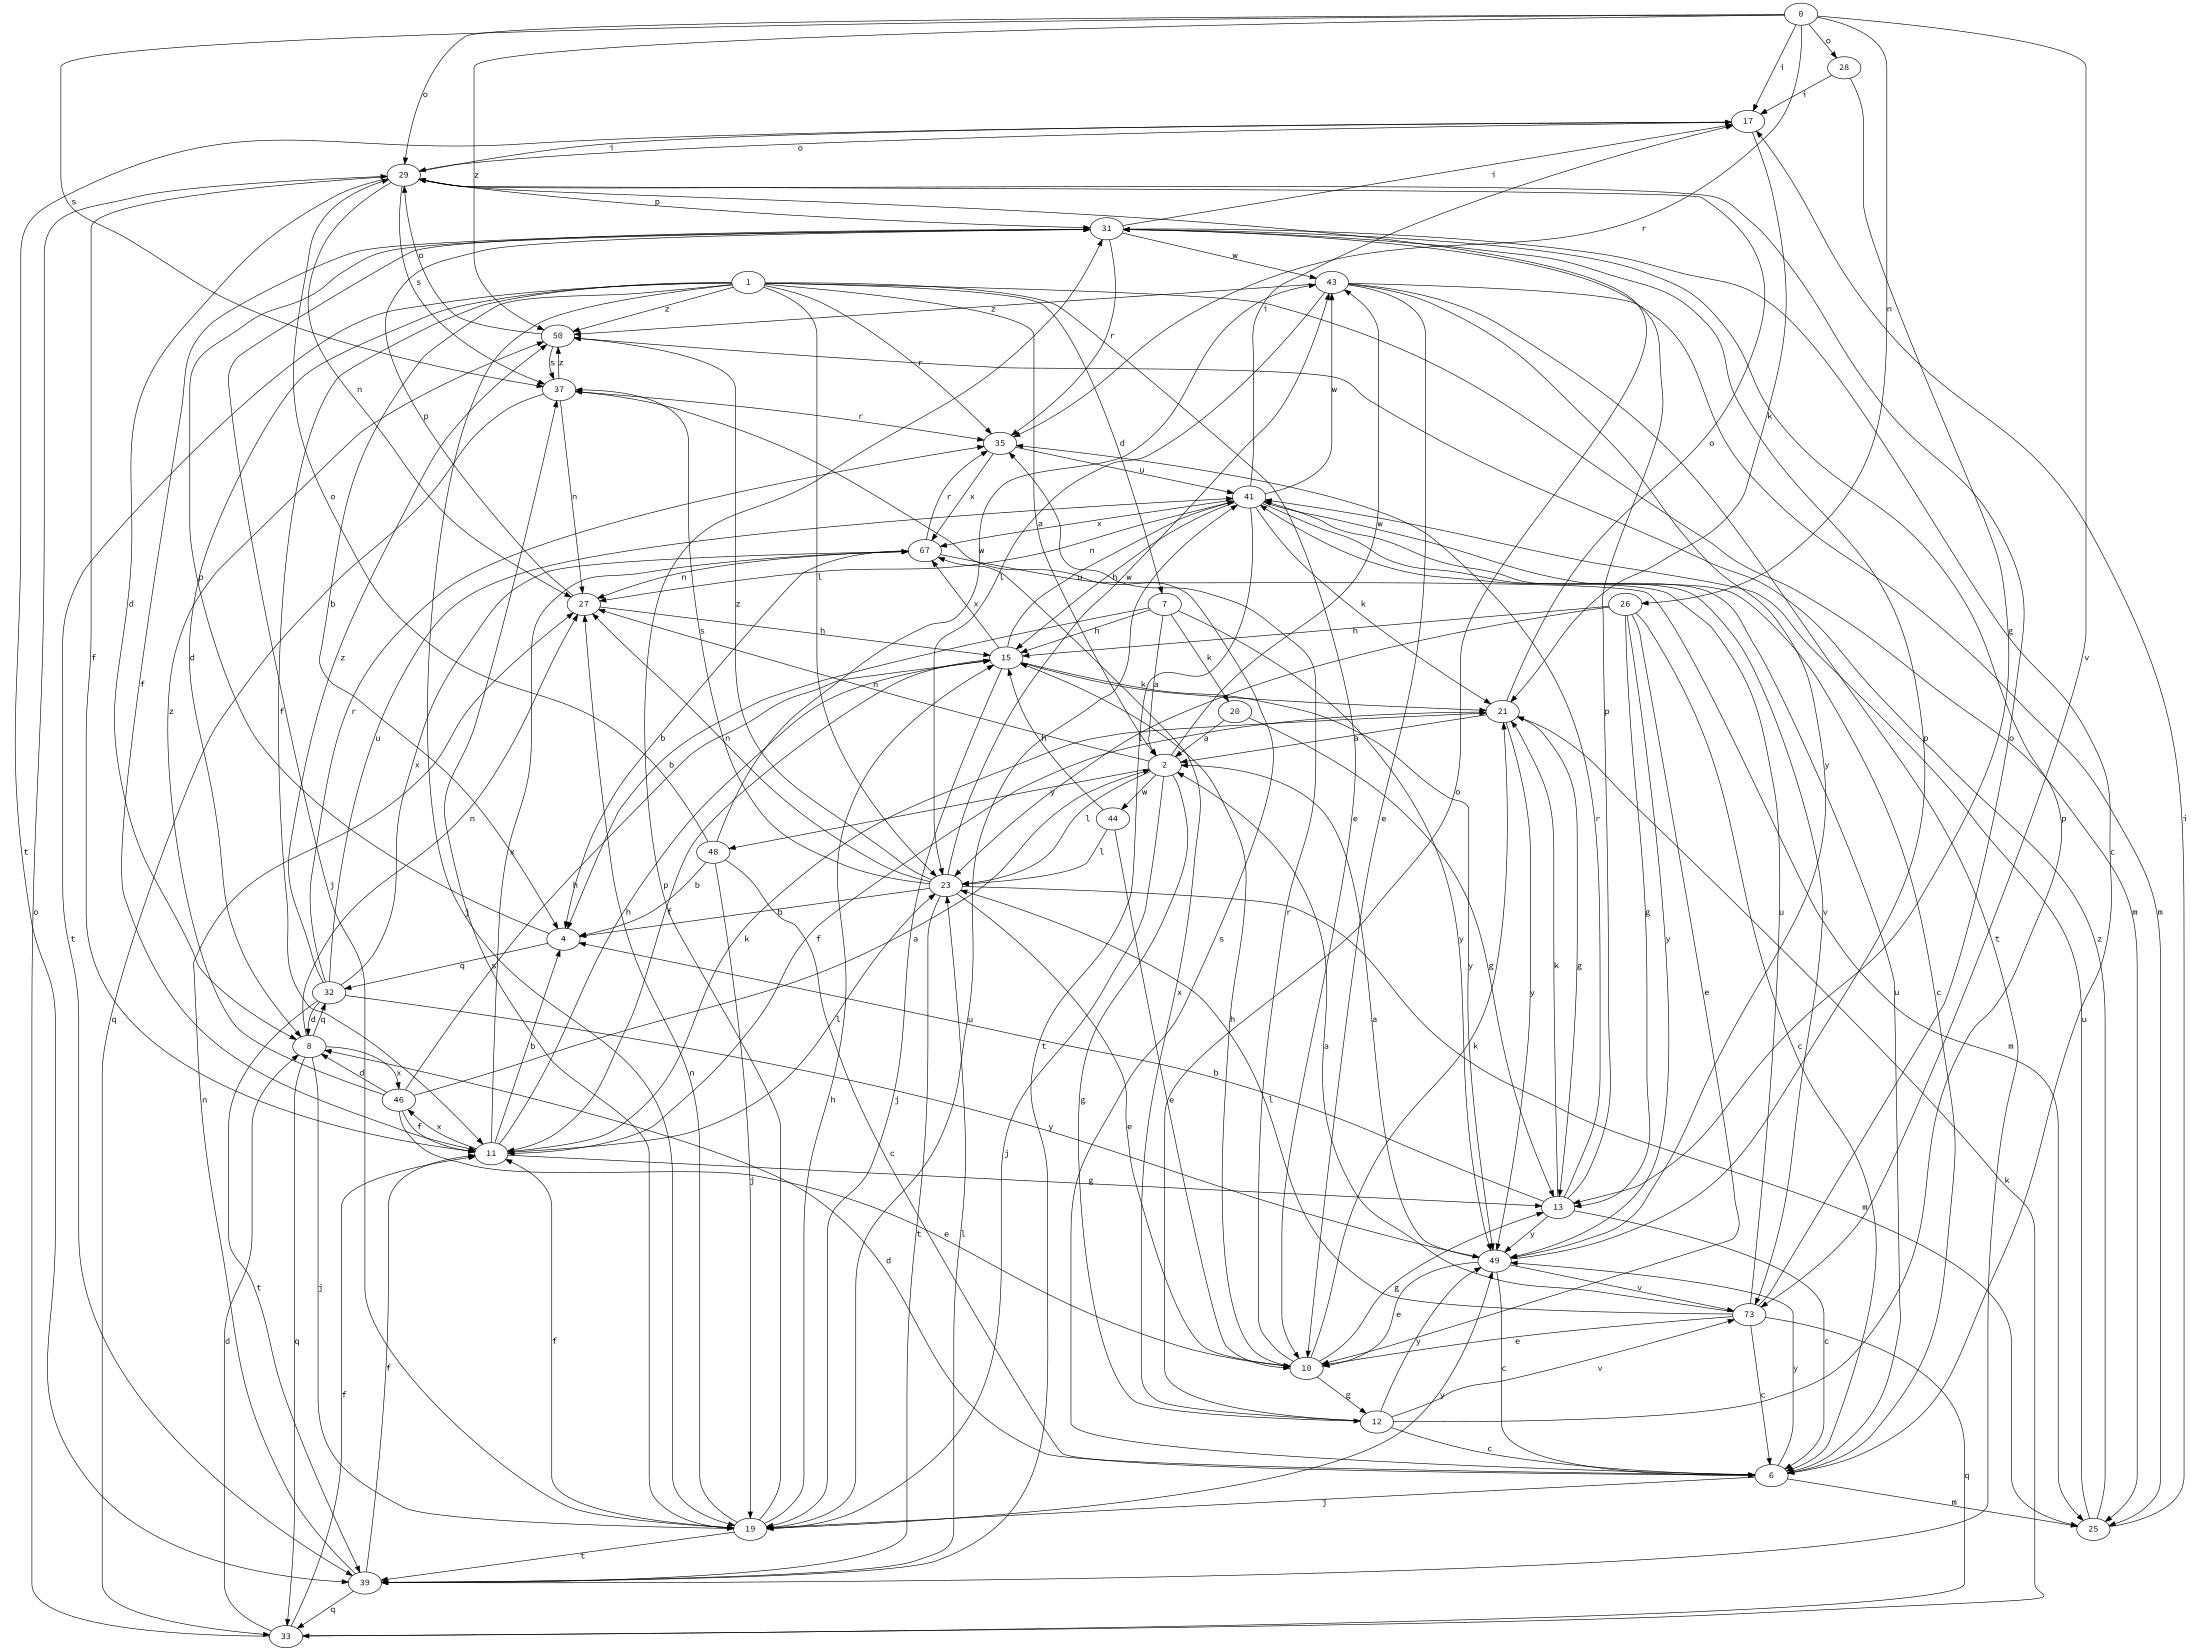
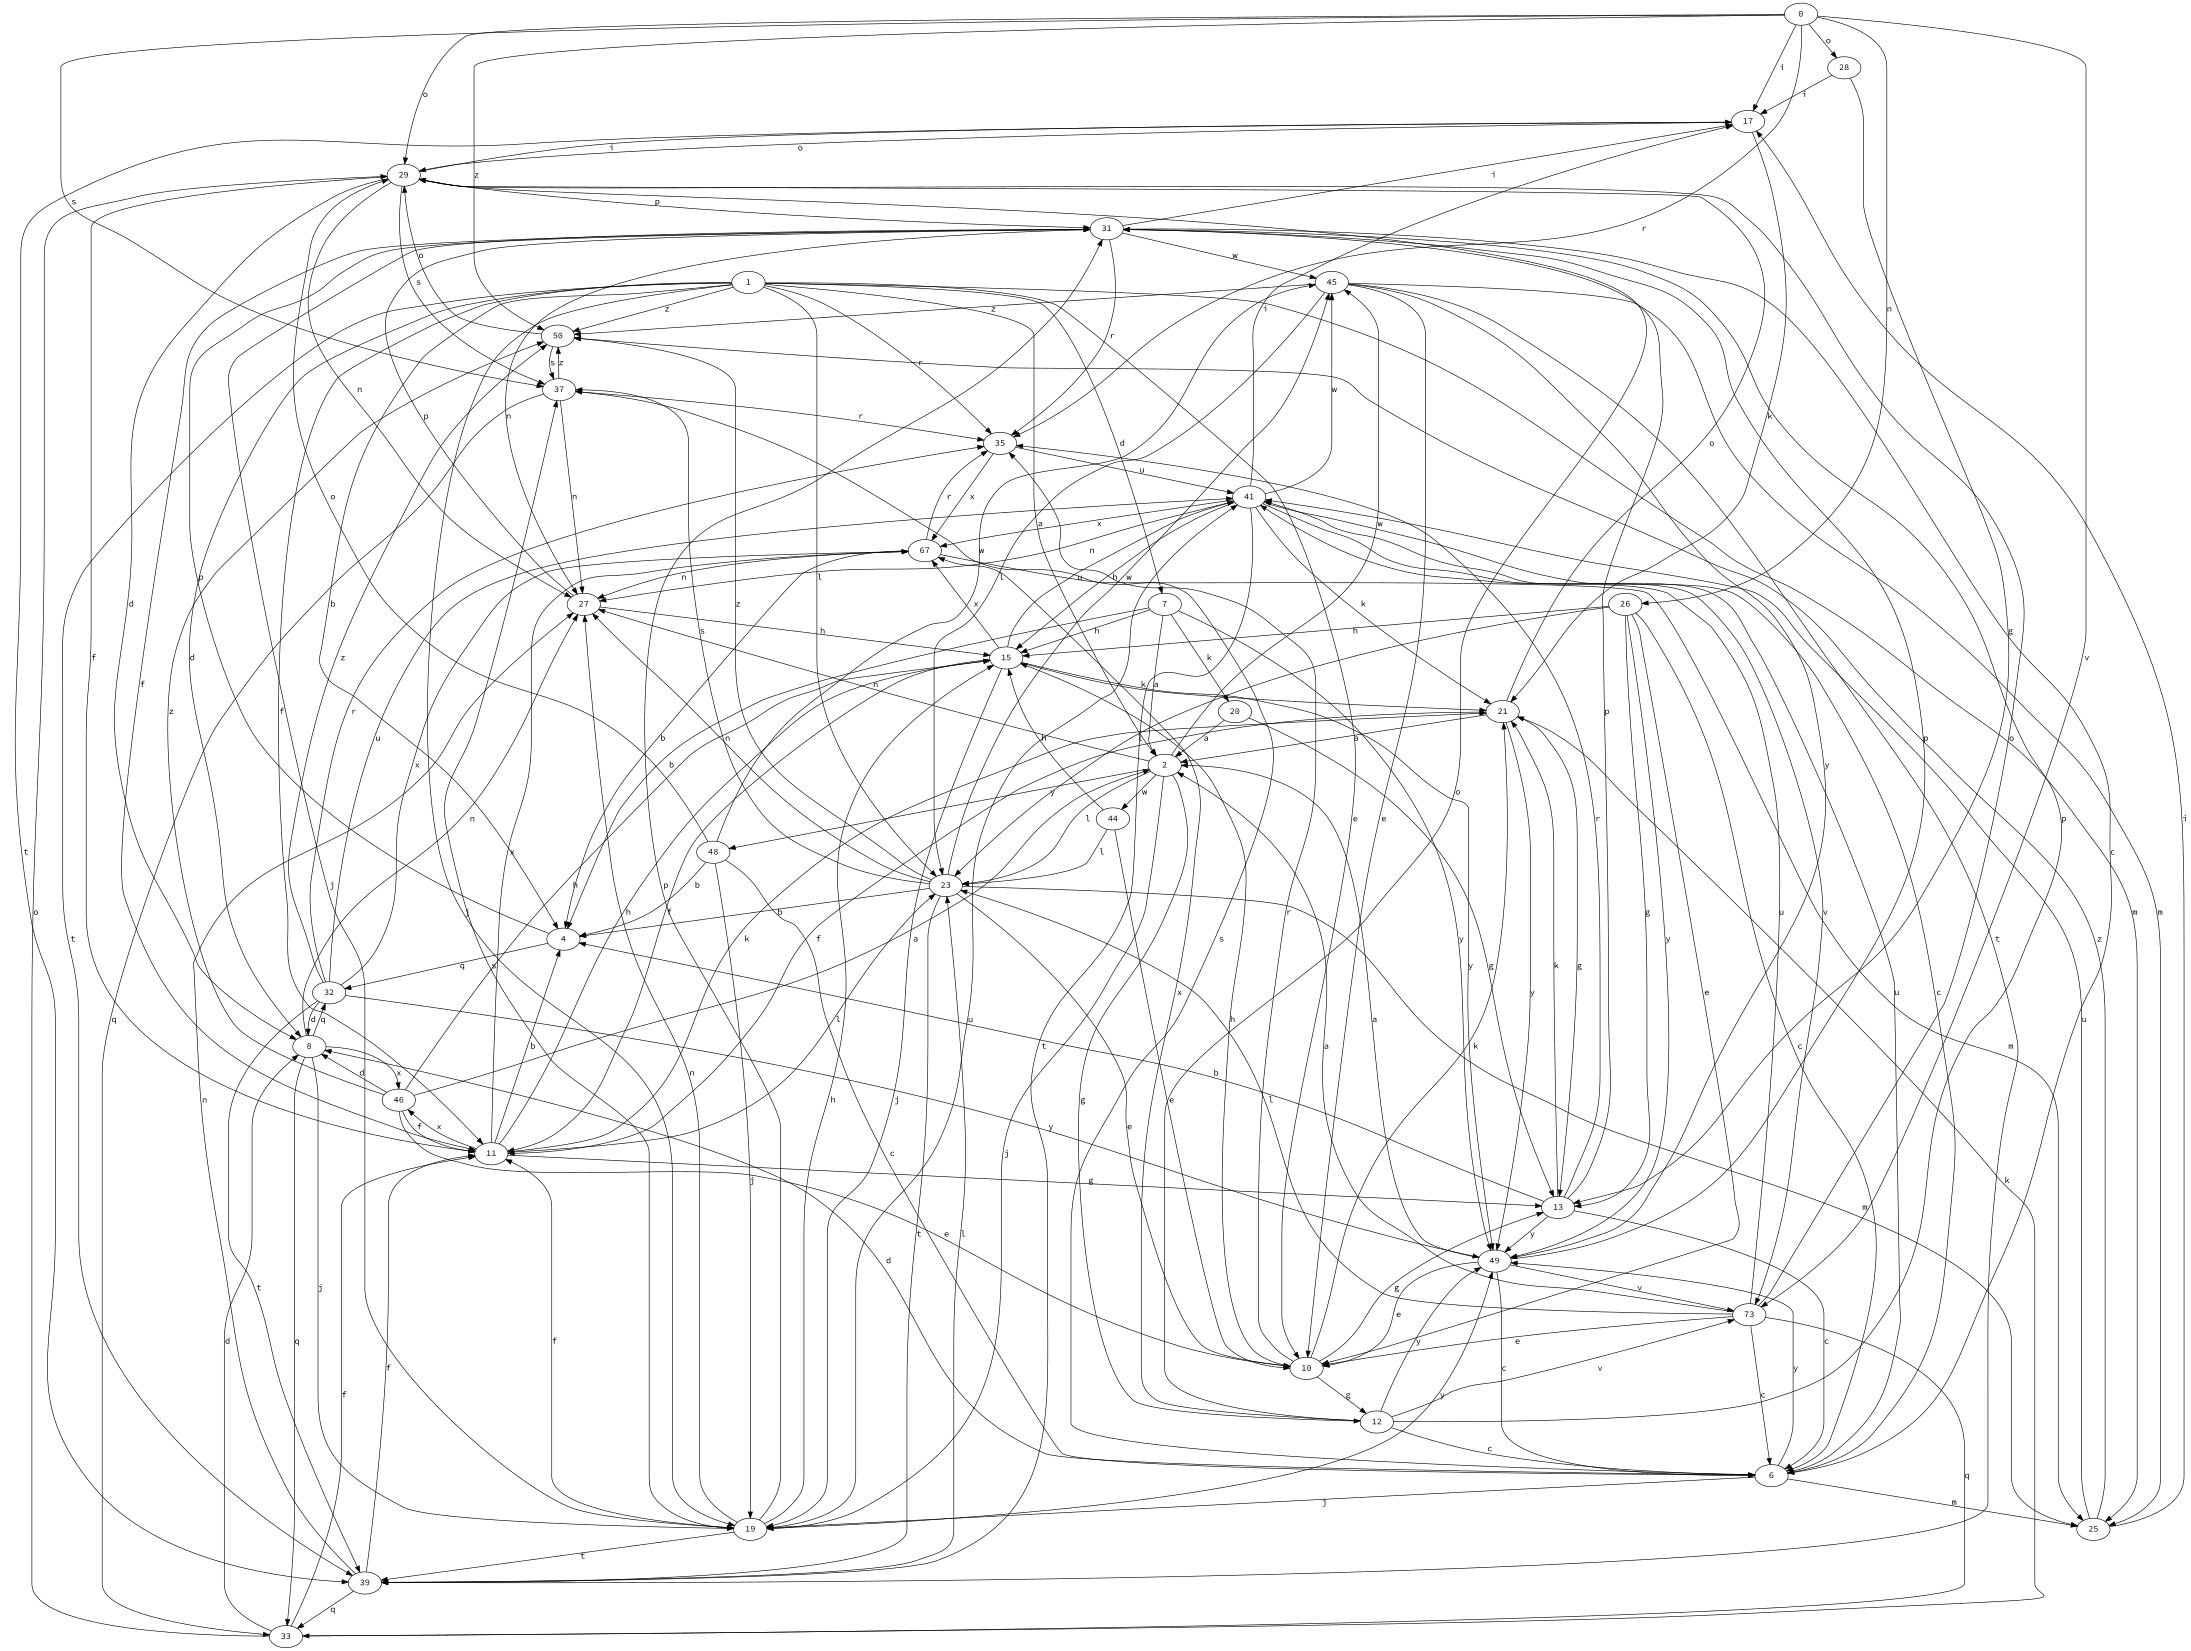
edge "31" -> "27": added, label "n"
node "43": label "43" -> "45"
